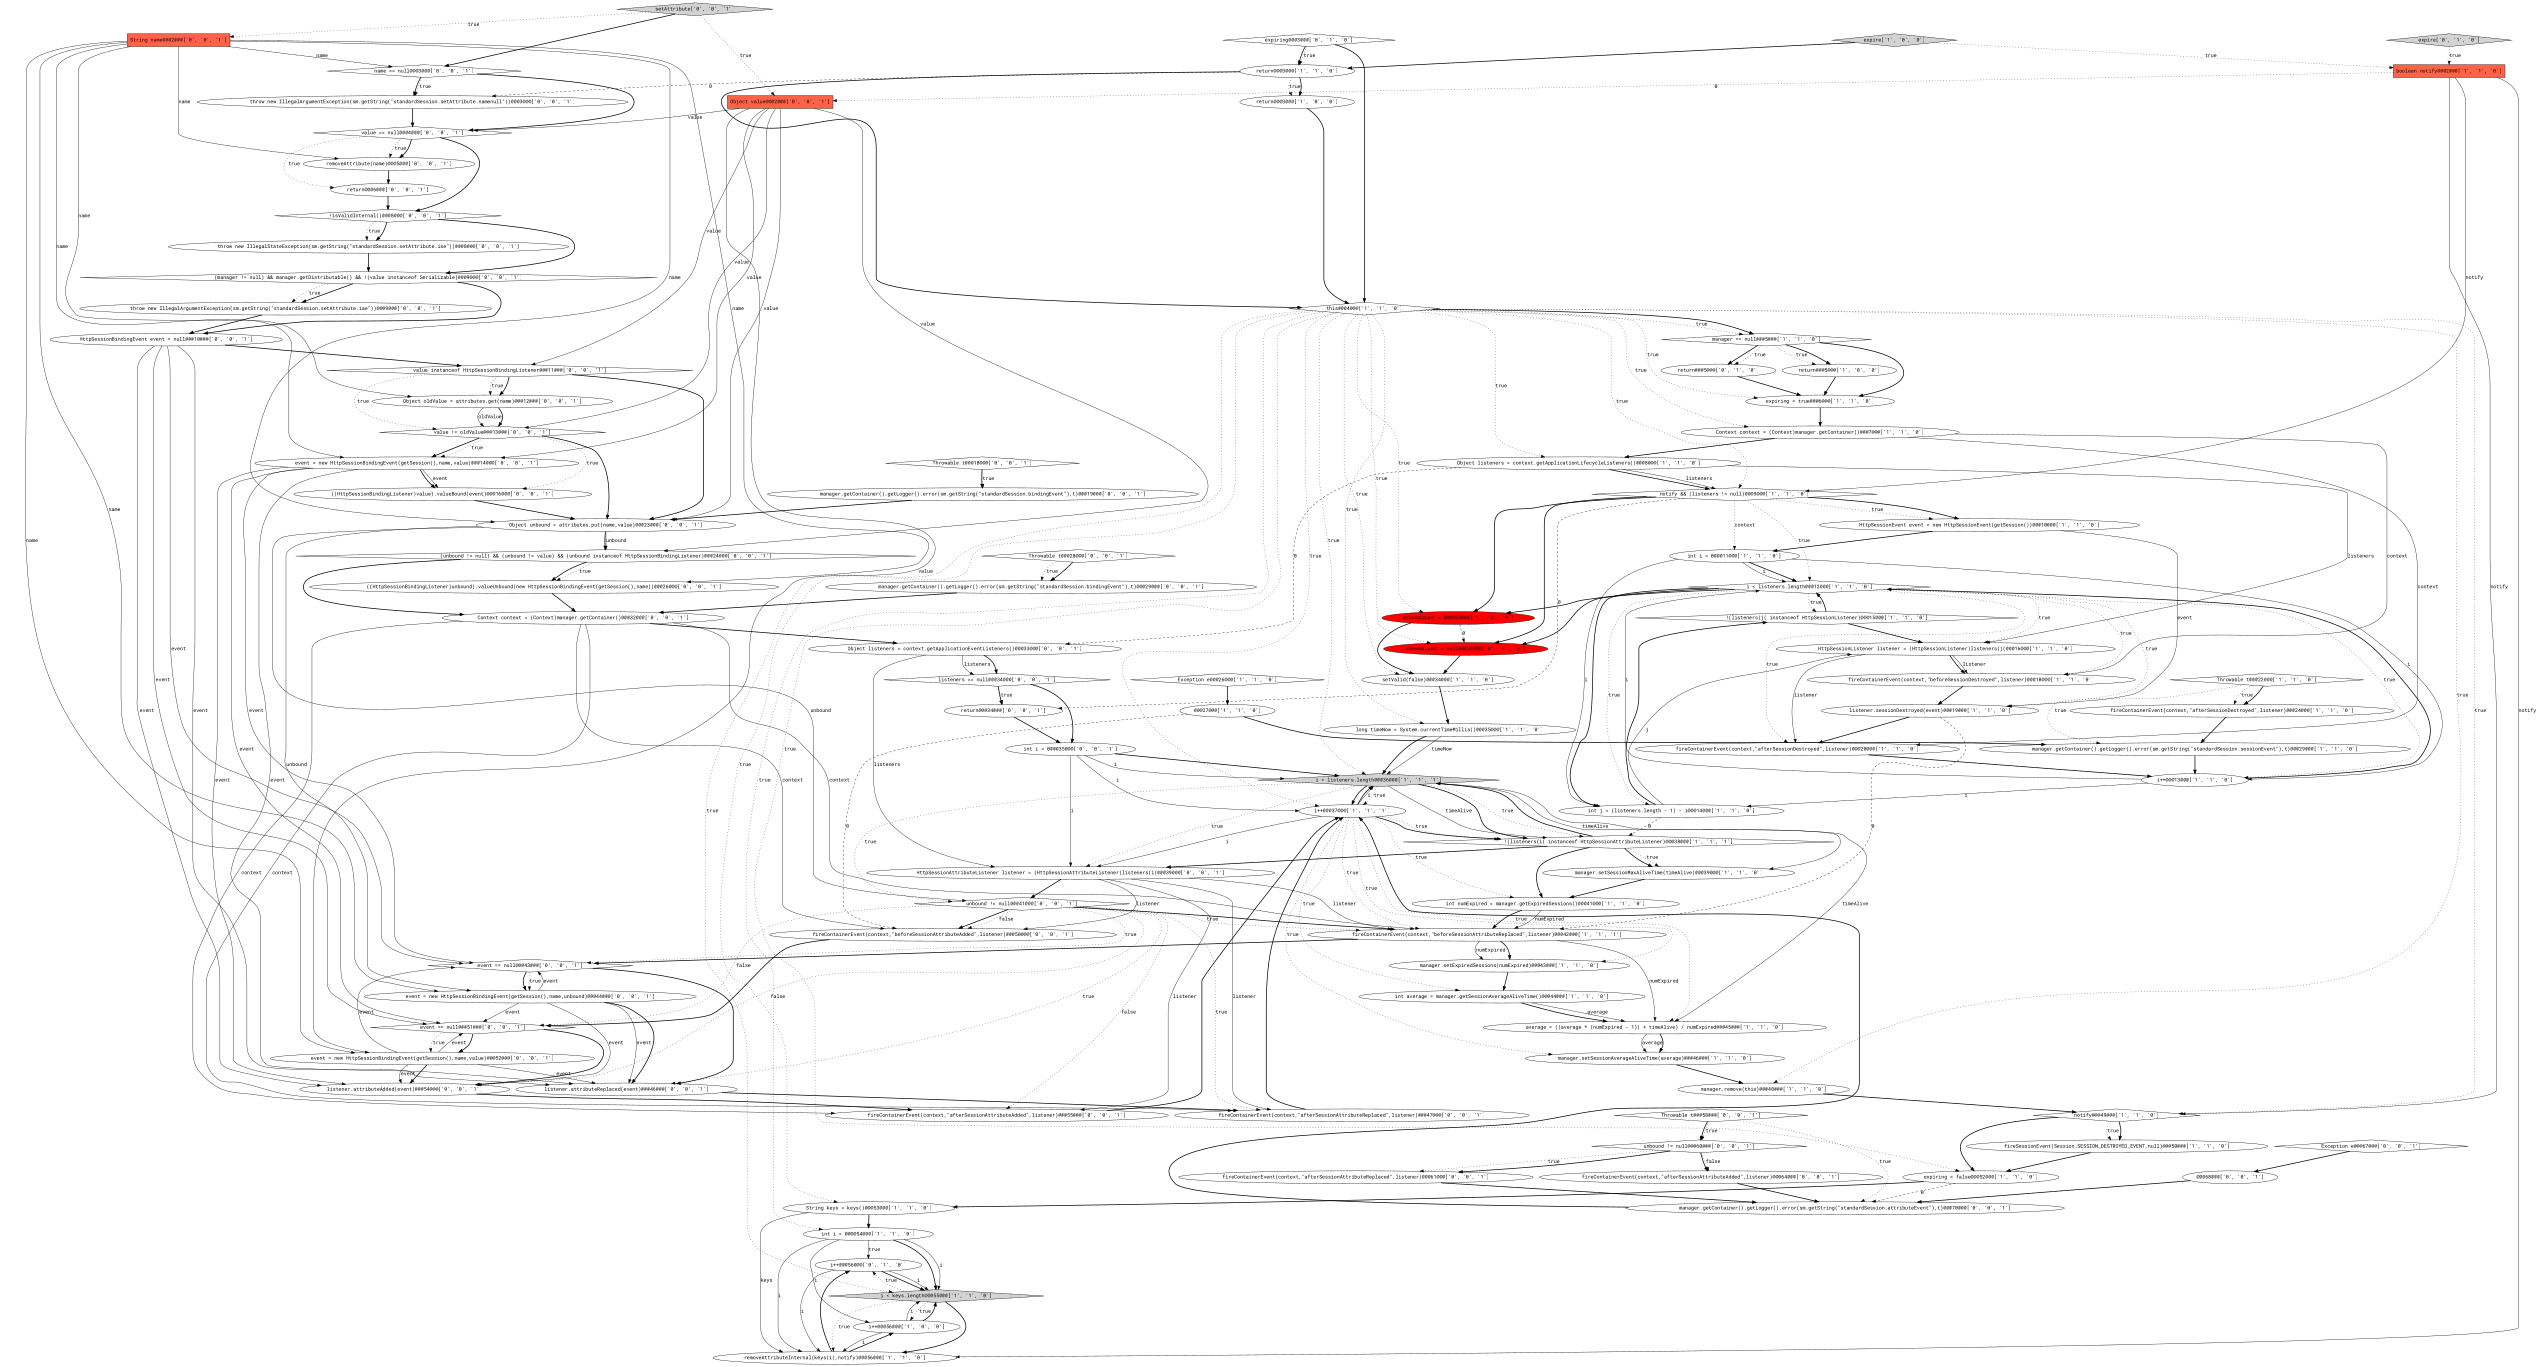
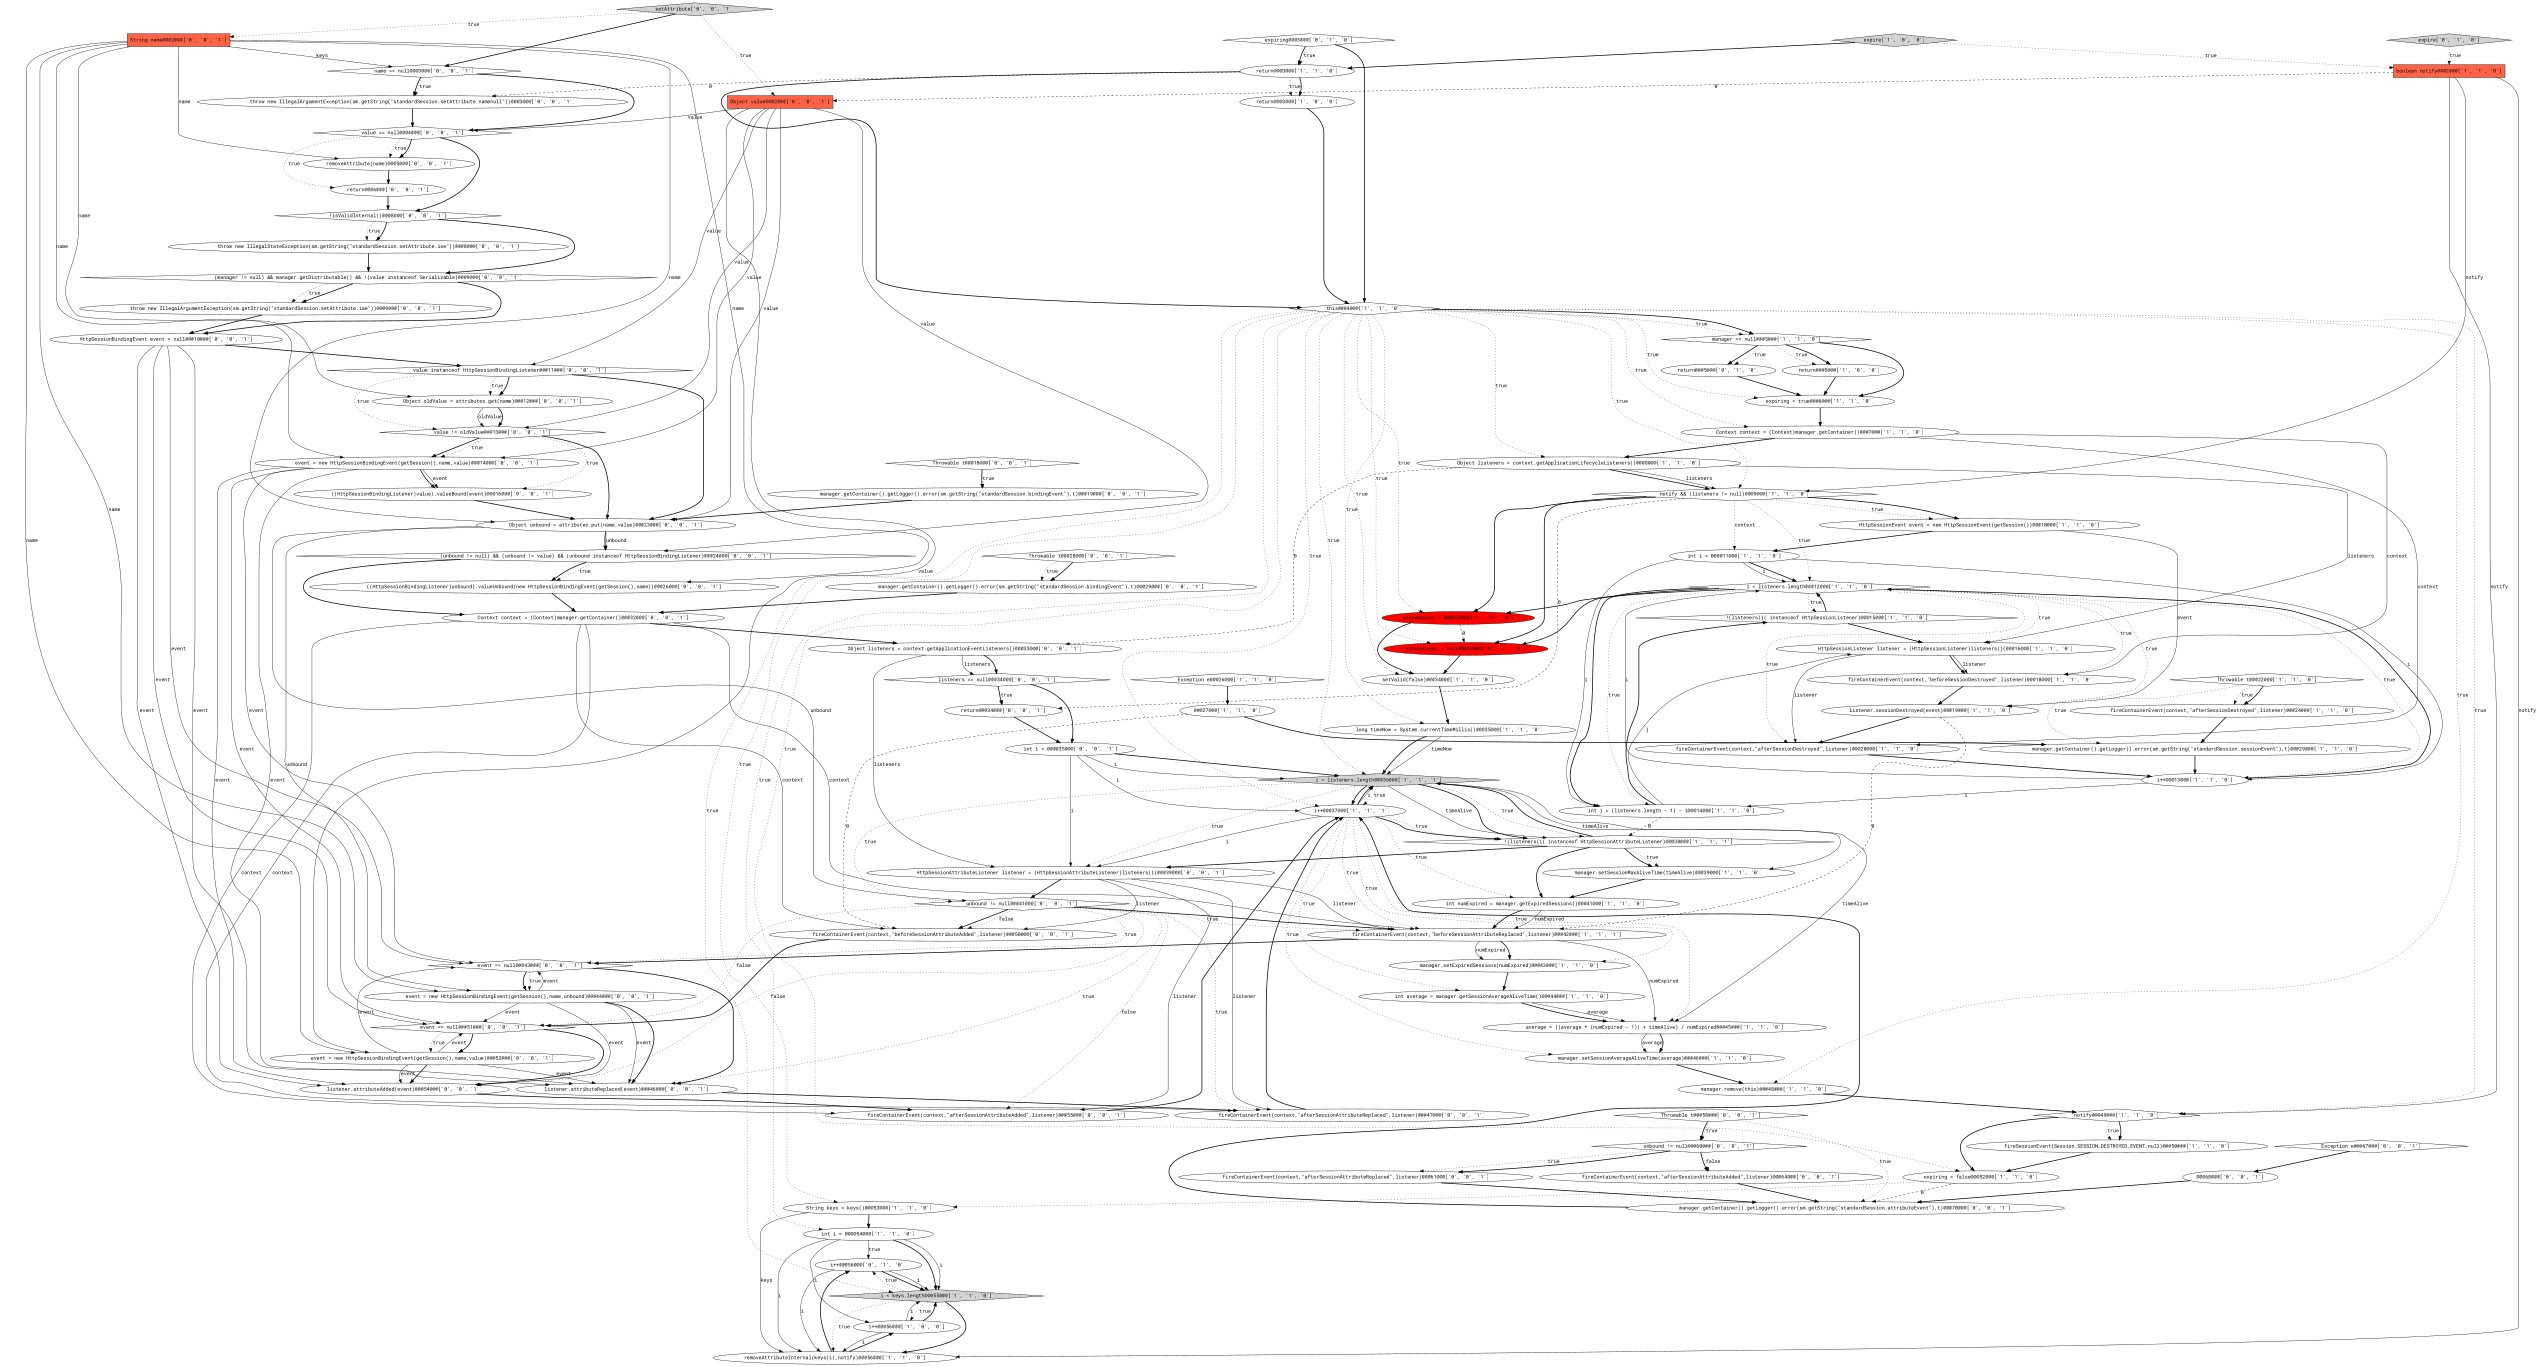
edge "String name@@@2@@@['0', '0', '1']" -> "name == null@@@3@@@['0', '0', '1']": label "name" -> "keys"
edge "boolean notify@@@2@@@['1', '1', '0']" -> "Object value@@@2@@@['0', '0', '1']": style dotted -> dashed
edge "expiring = false@@@52@@@['1', '1', '0']" -> "String keys = keys()@@@53@@@['1', '1', '0']": style bold -> dotted
